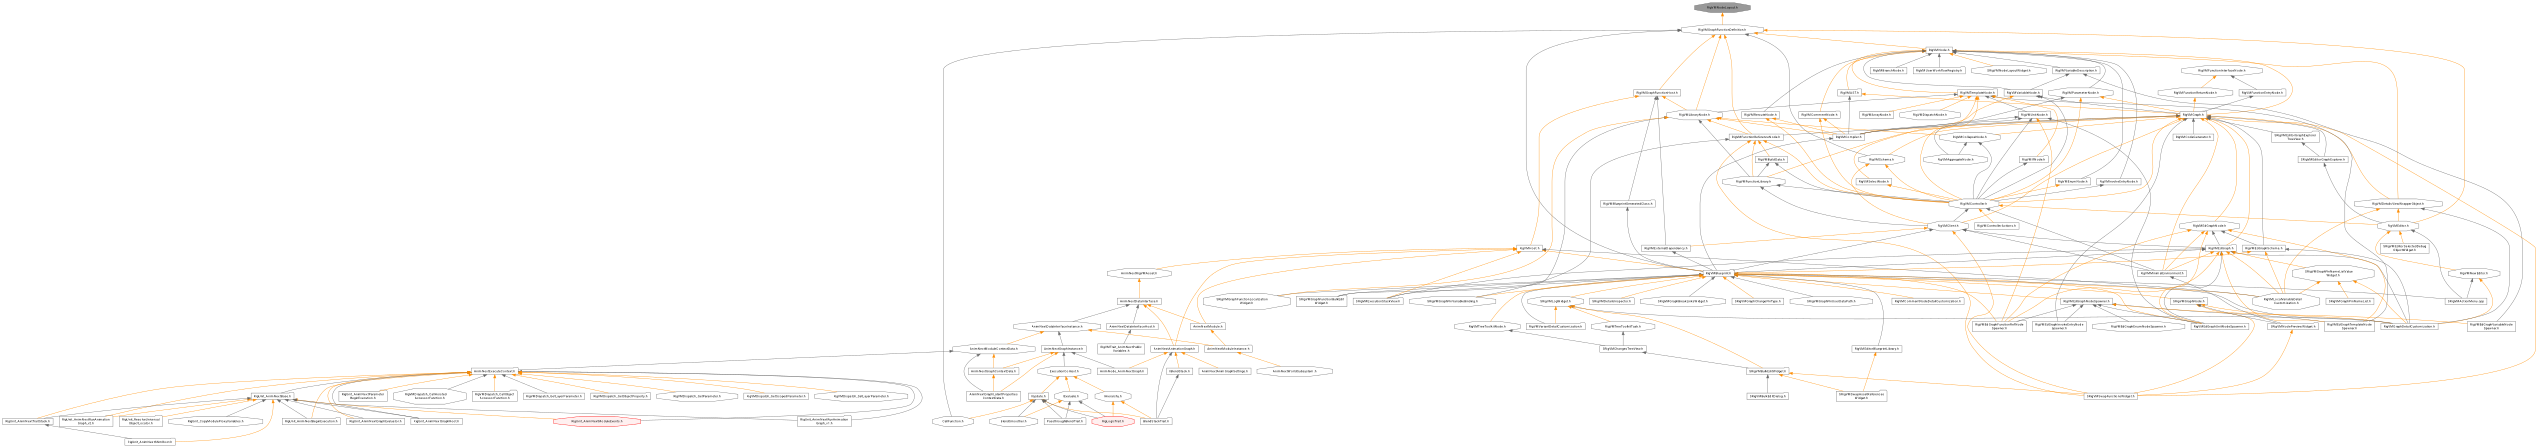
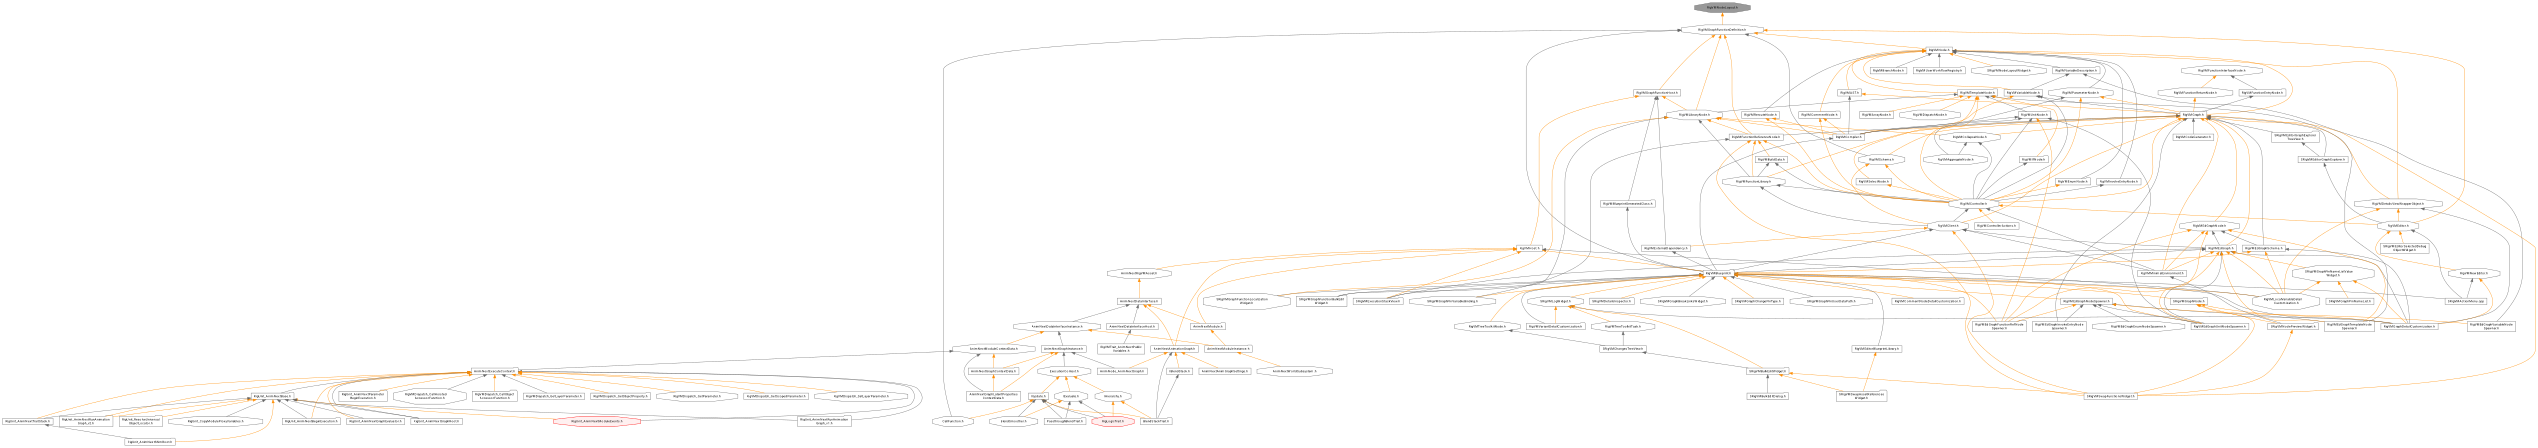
edge "RigVMVariableNode.h" -> "RigVMNode.h": color gray40 -> darkorange
edge "RigVMEdGraphFunctionRefNode Spawner.h" -> "RigVMEdGraphNodeSpawner.h": color gray40 -> darkorange
edge "SRigVMNodePreviewWidget.h" -> "SRigVMGraphNode.h": color gray40 -> darkorange
